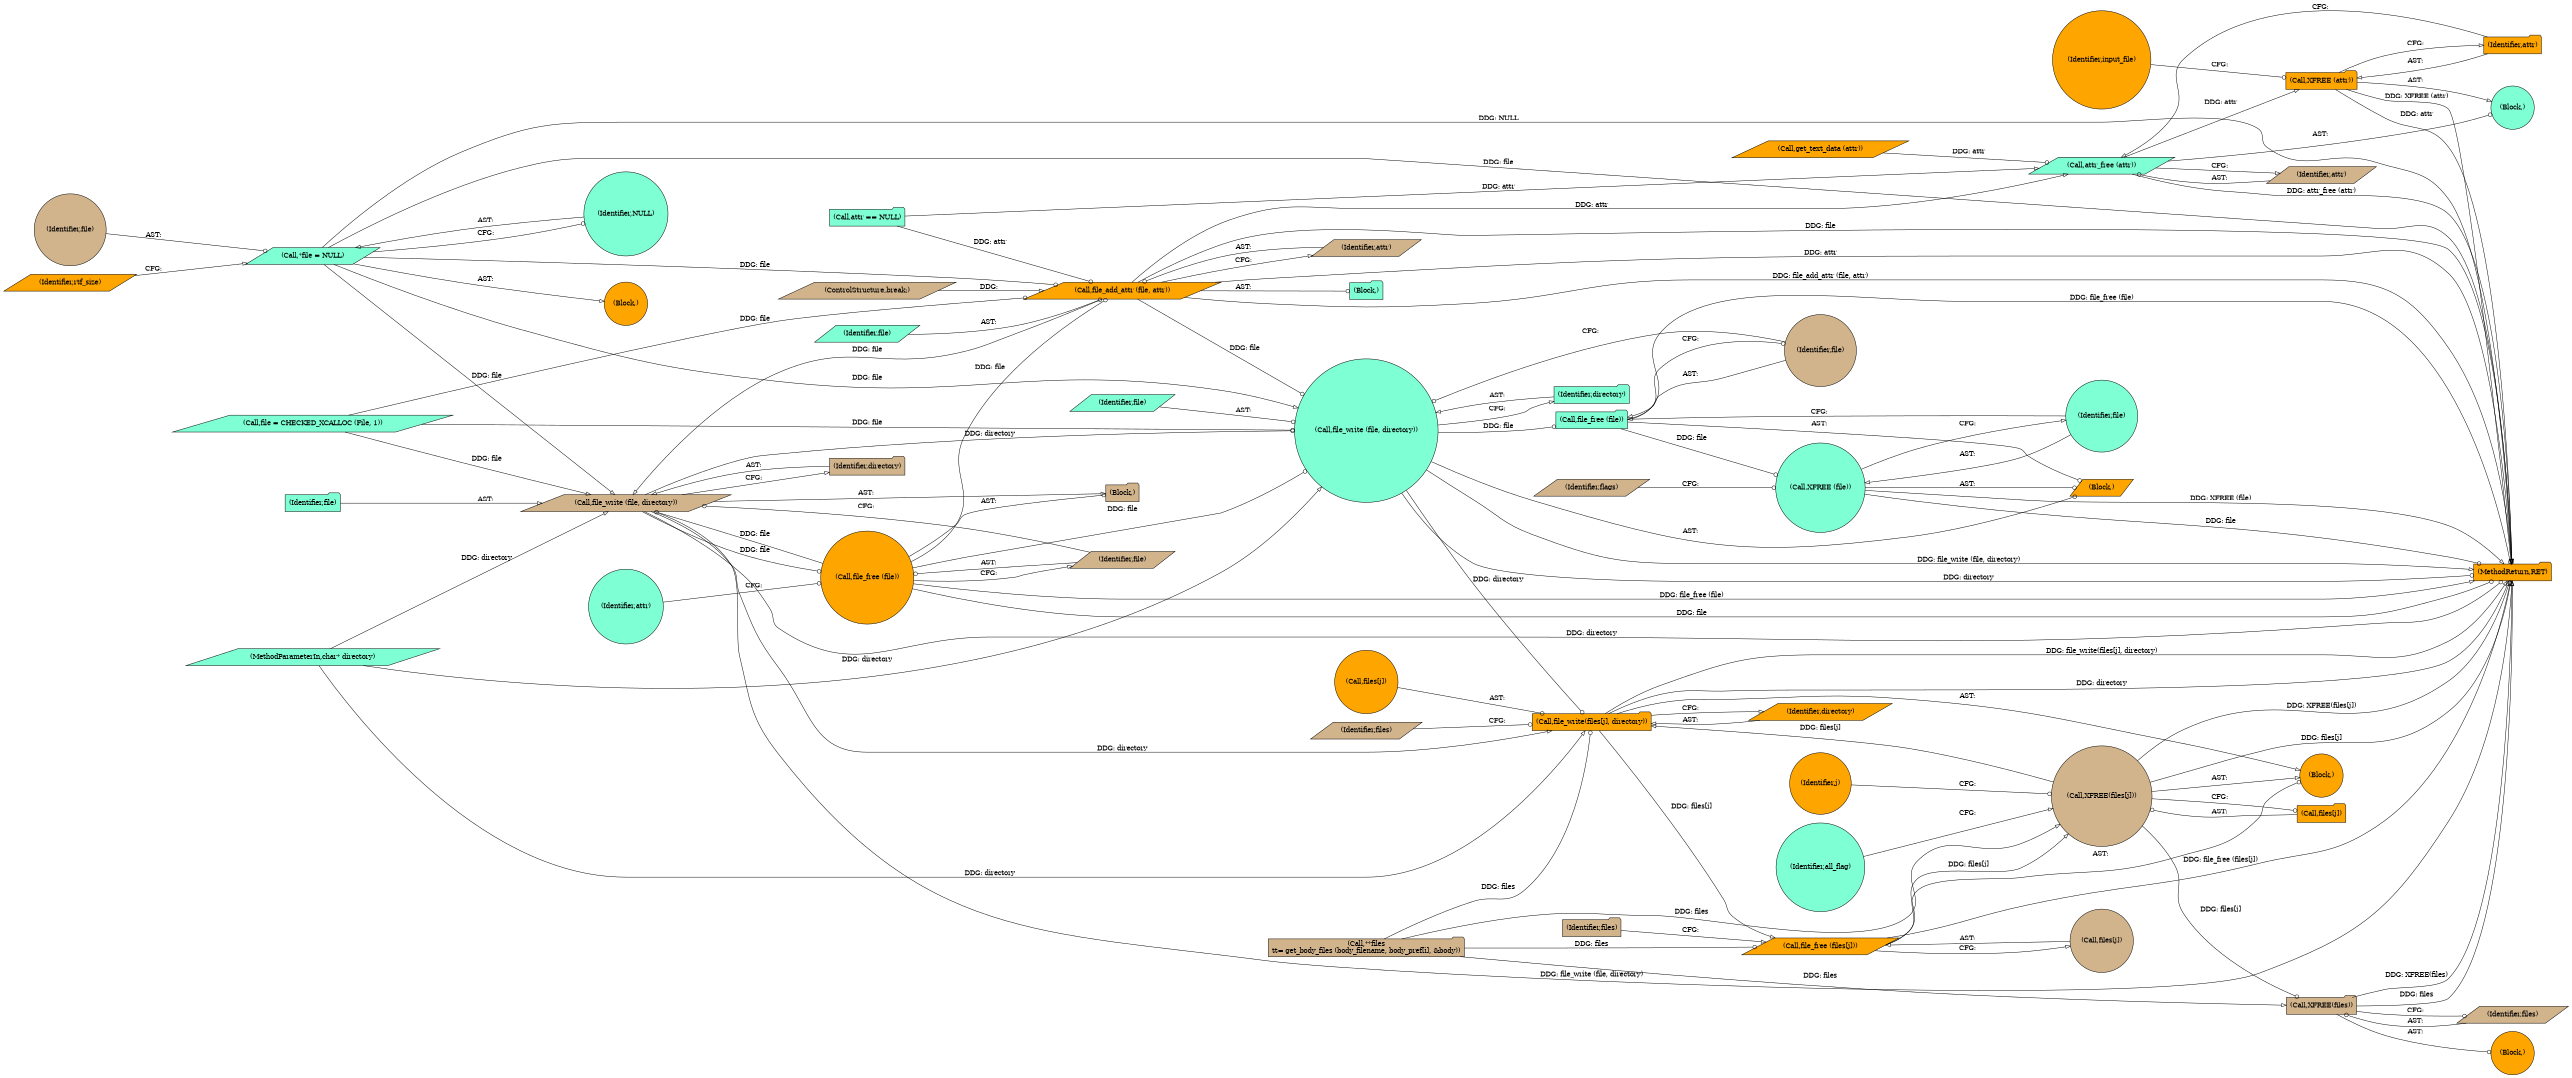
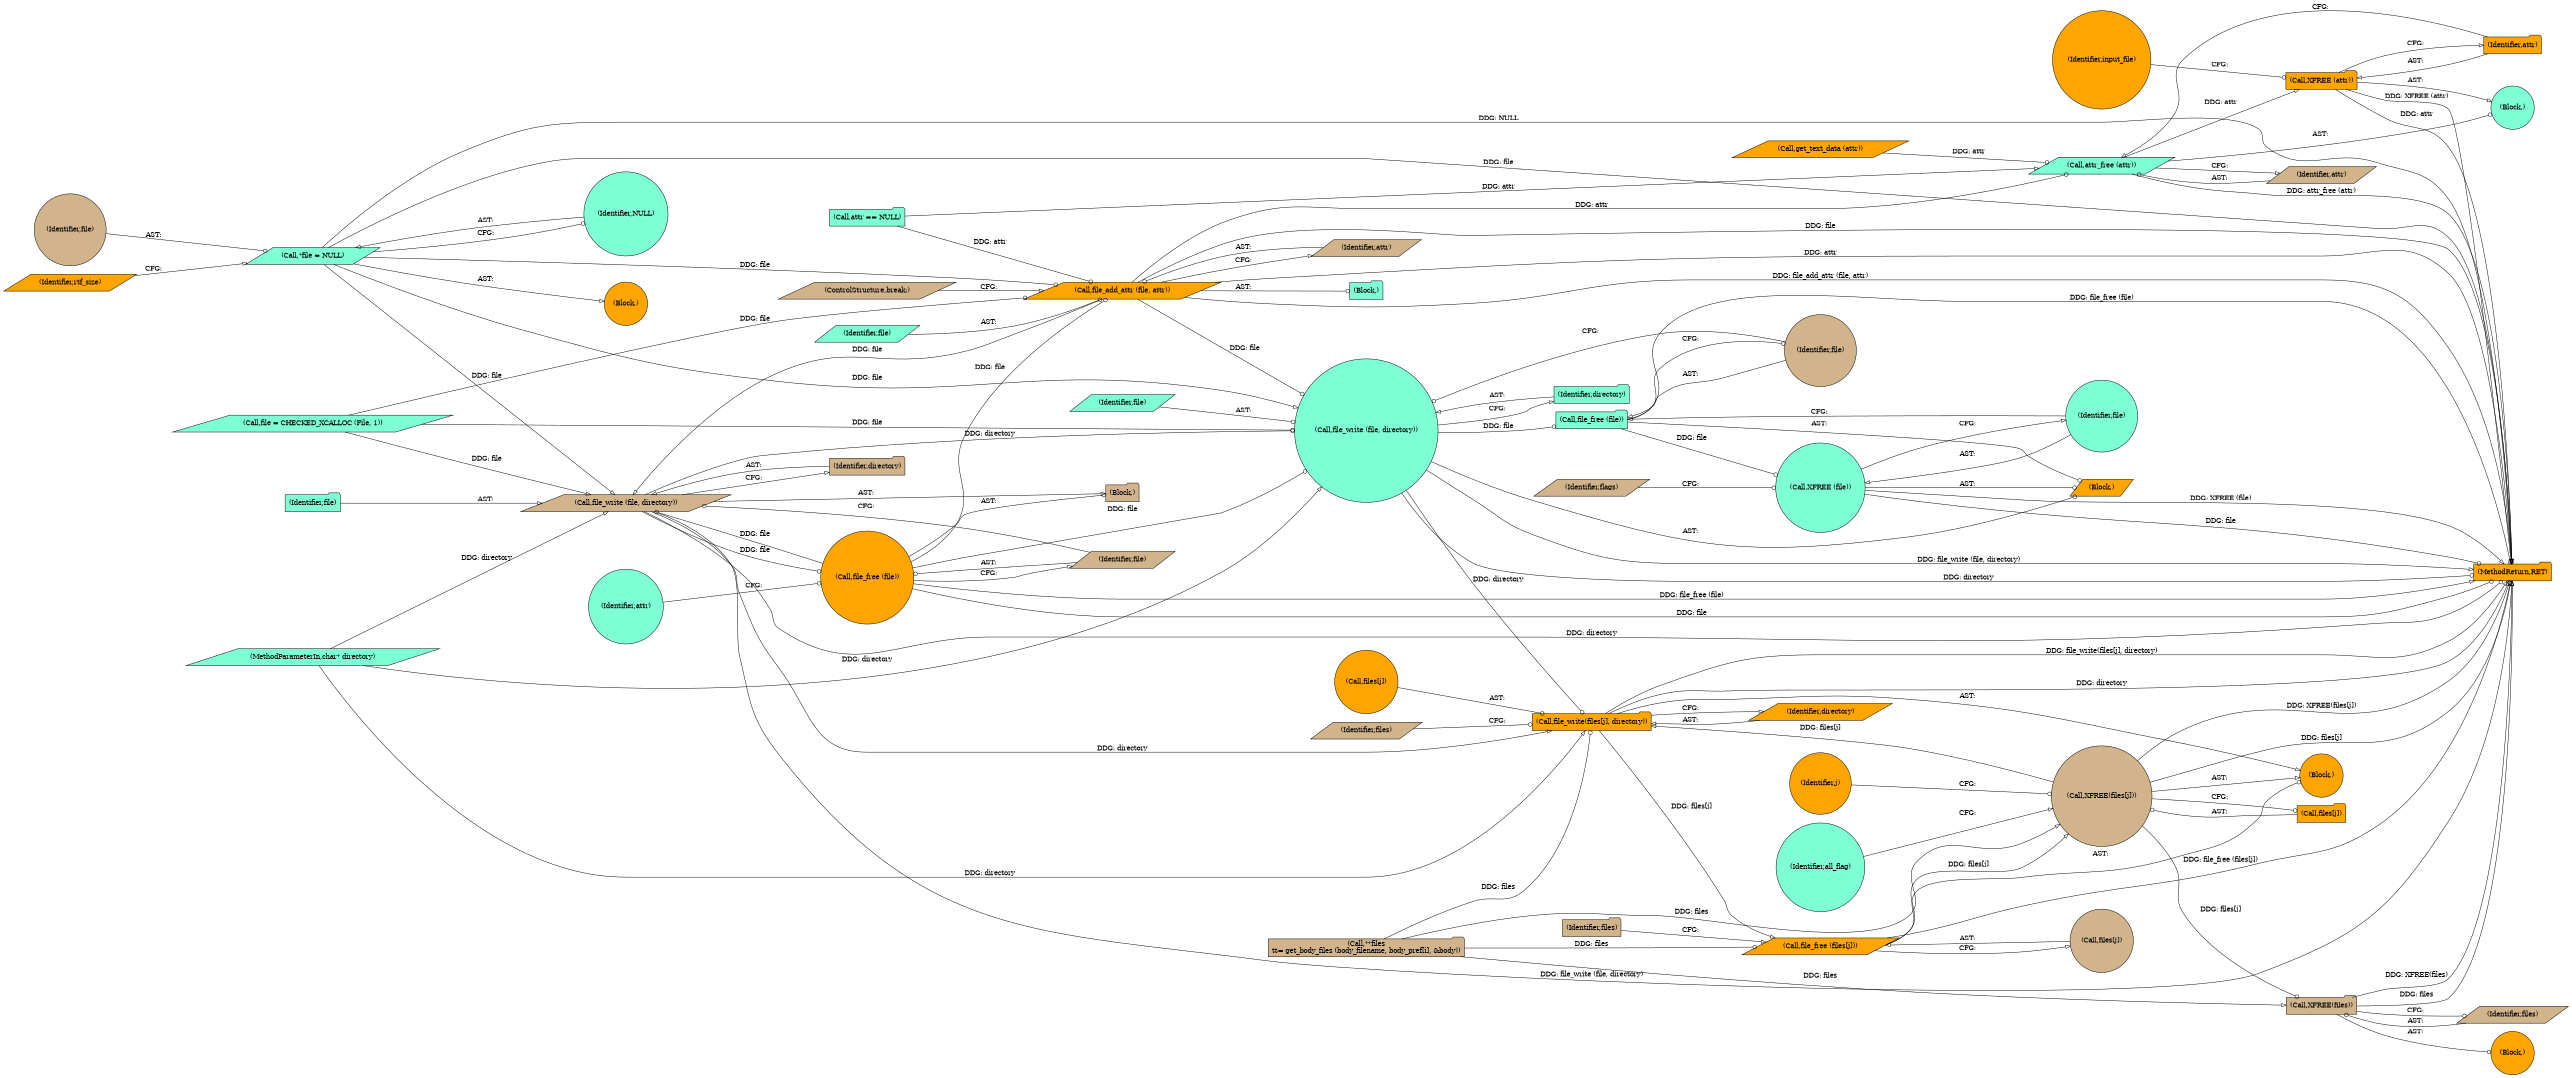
edge "(Call,file_add_attr (file, attr))" -> "(Call,attr_free (attr))": arrowhead onormal -> odot
edge "(ControlStructure,break;)" -> "(Call,file_add_attr (file, attr))": label "DDG: " -> "CFG: "
